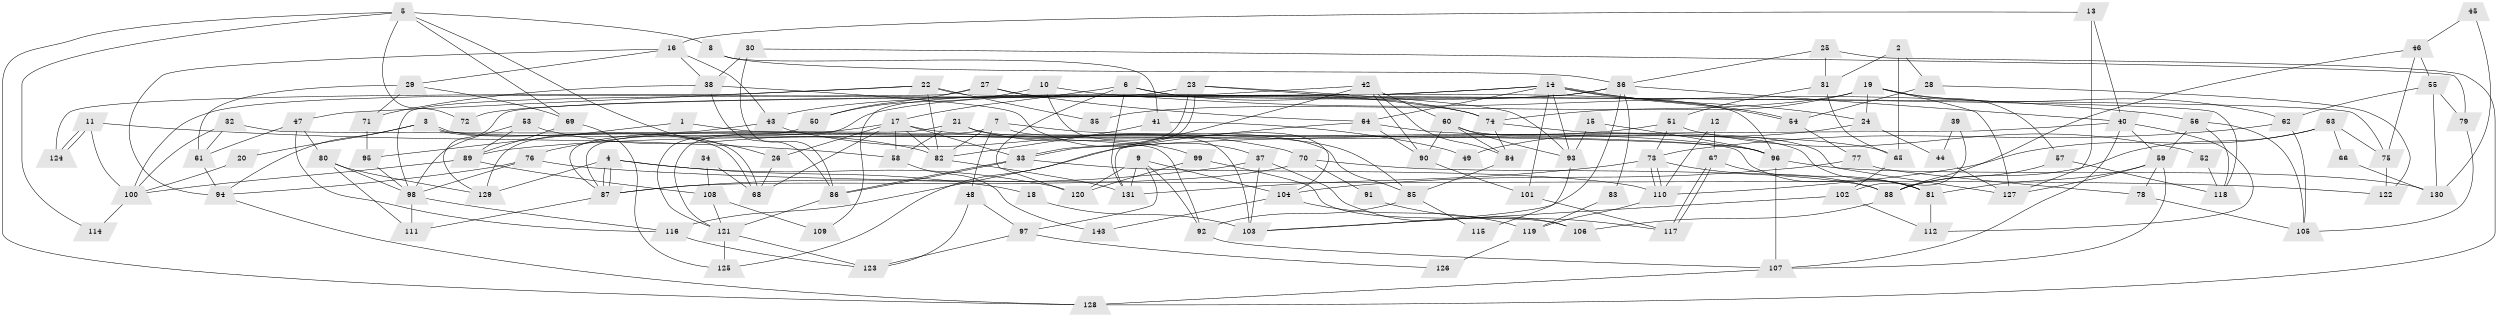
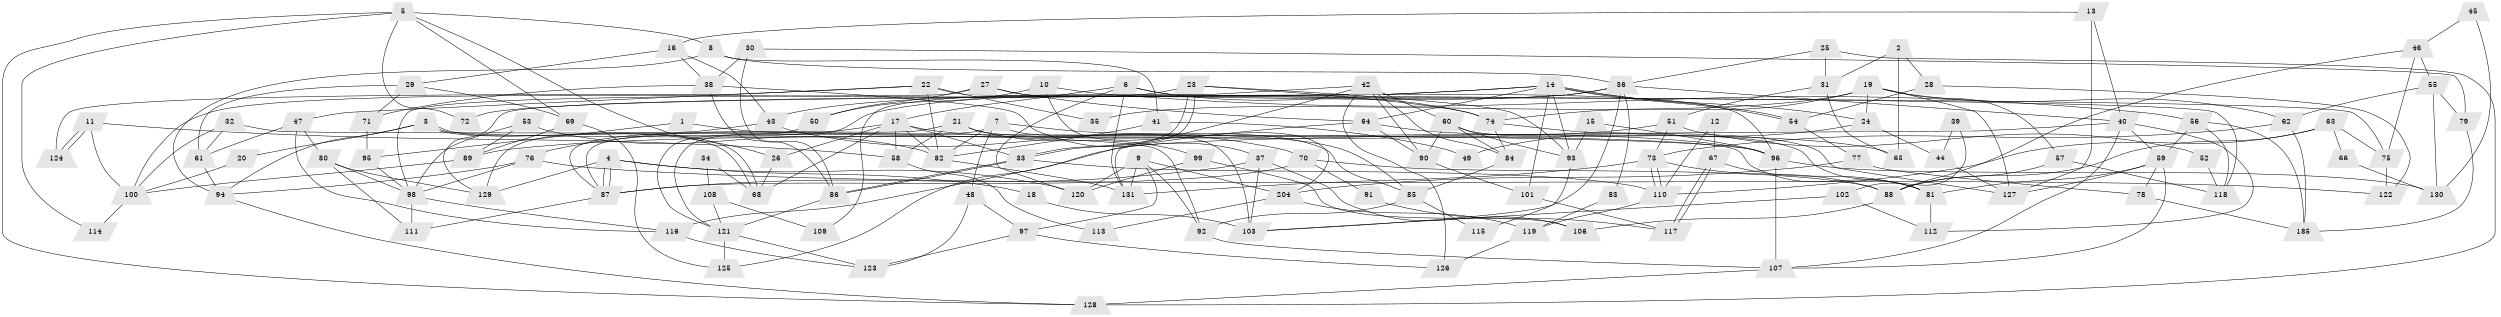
edge "16" -- "94": now "8" -- "94"
edge "42" -- "126": added
edge "65" -- "102": removed
edge "89" -- "108": removed
node "104": label "104" -> "204"
node "143": label "143" -> "113"
node "105": label "105" -> "185"
